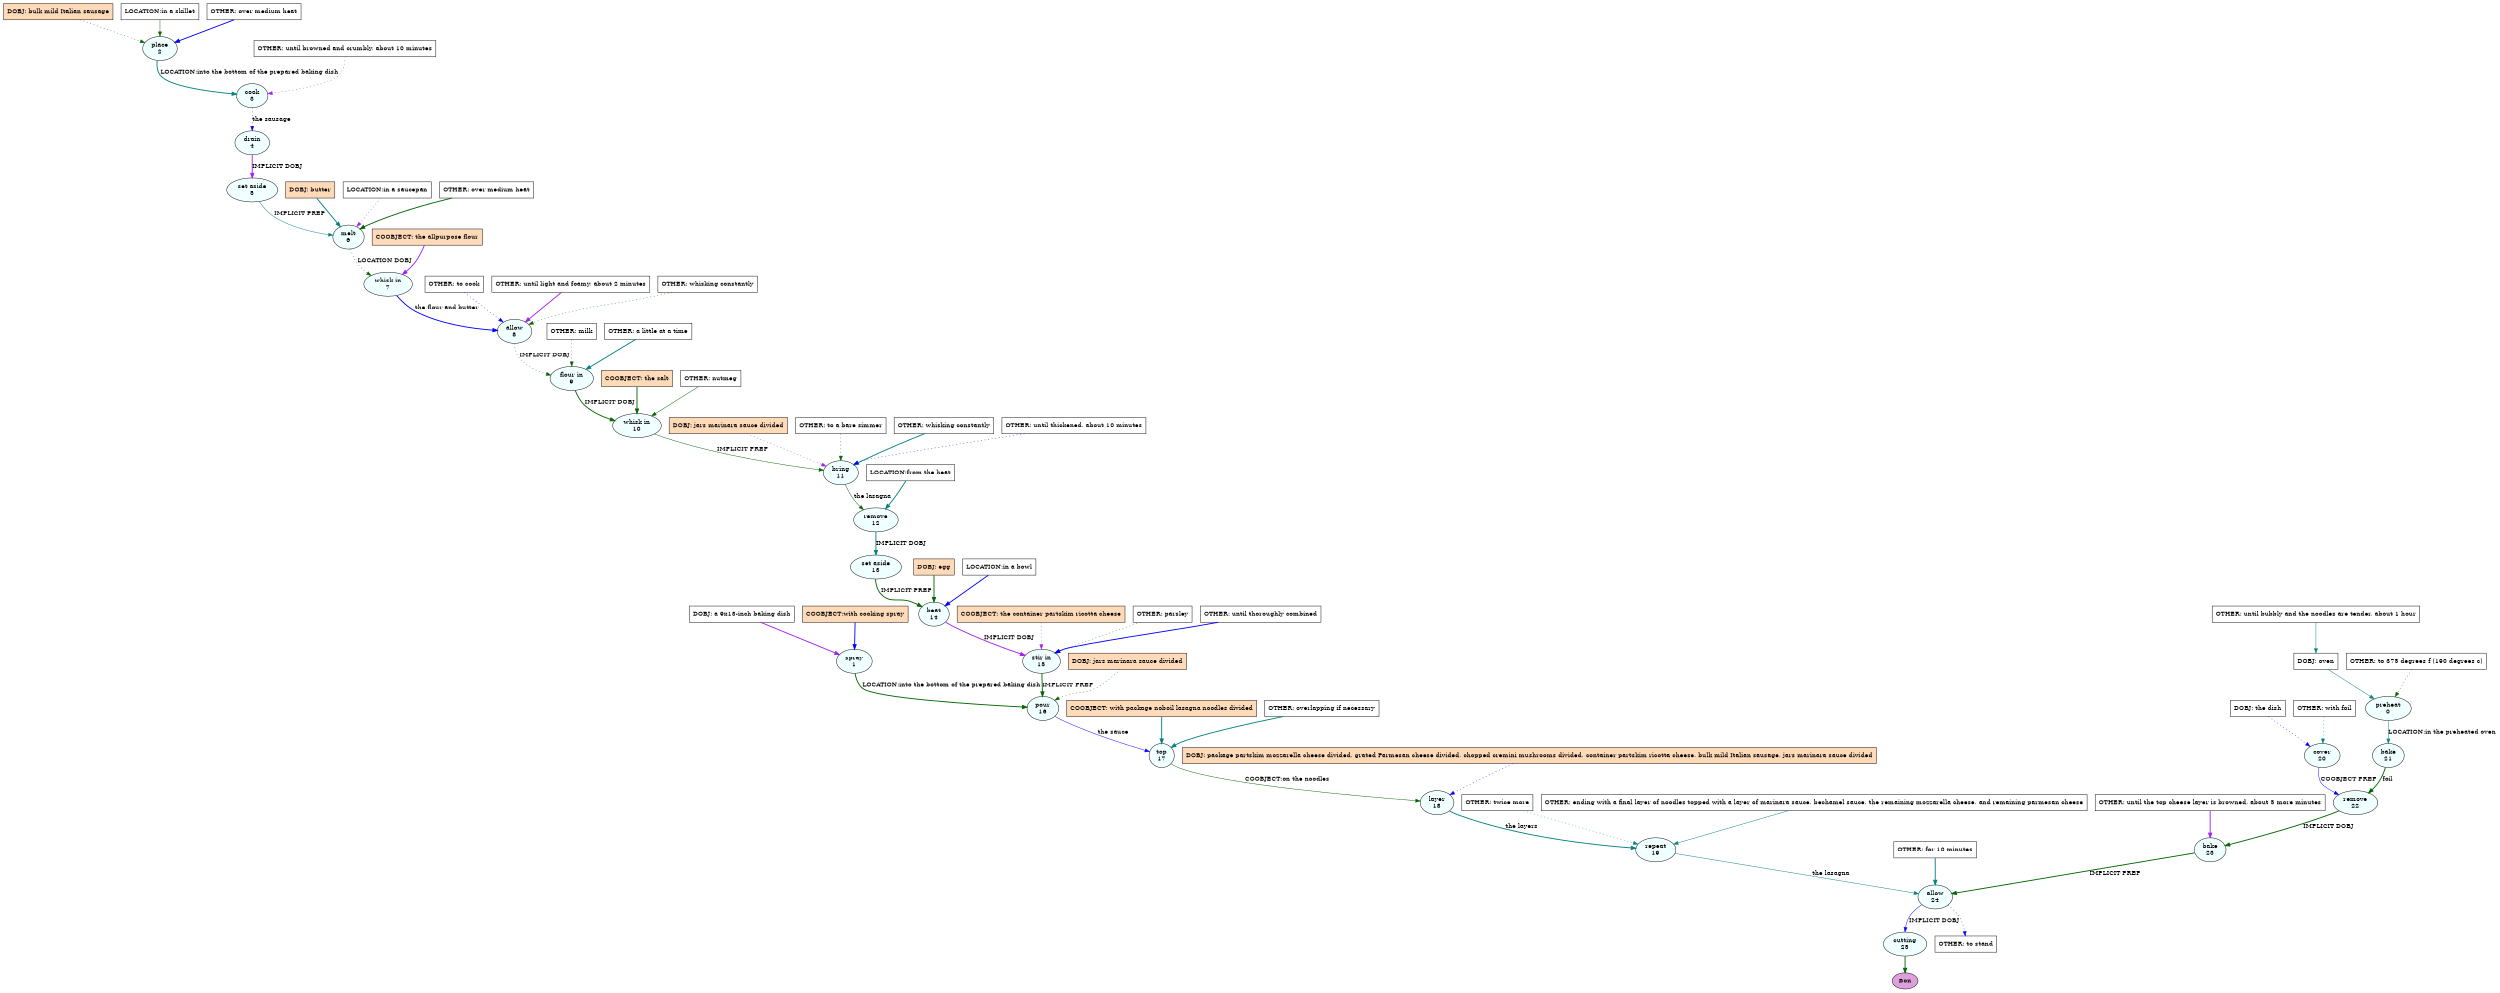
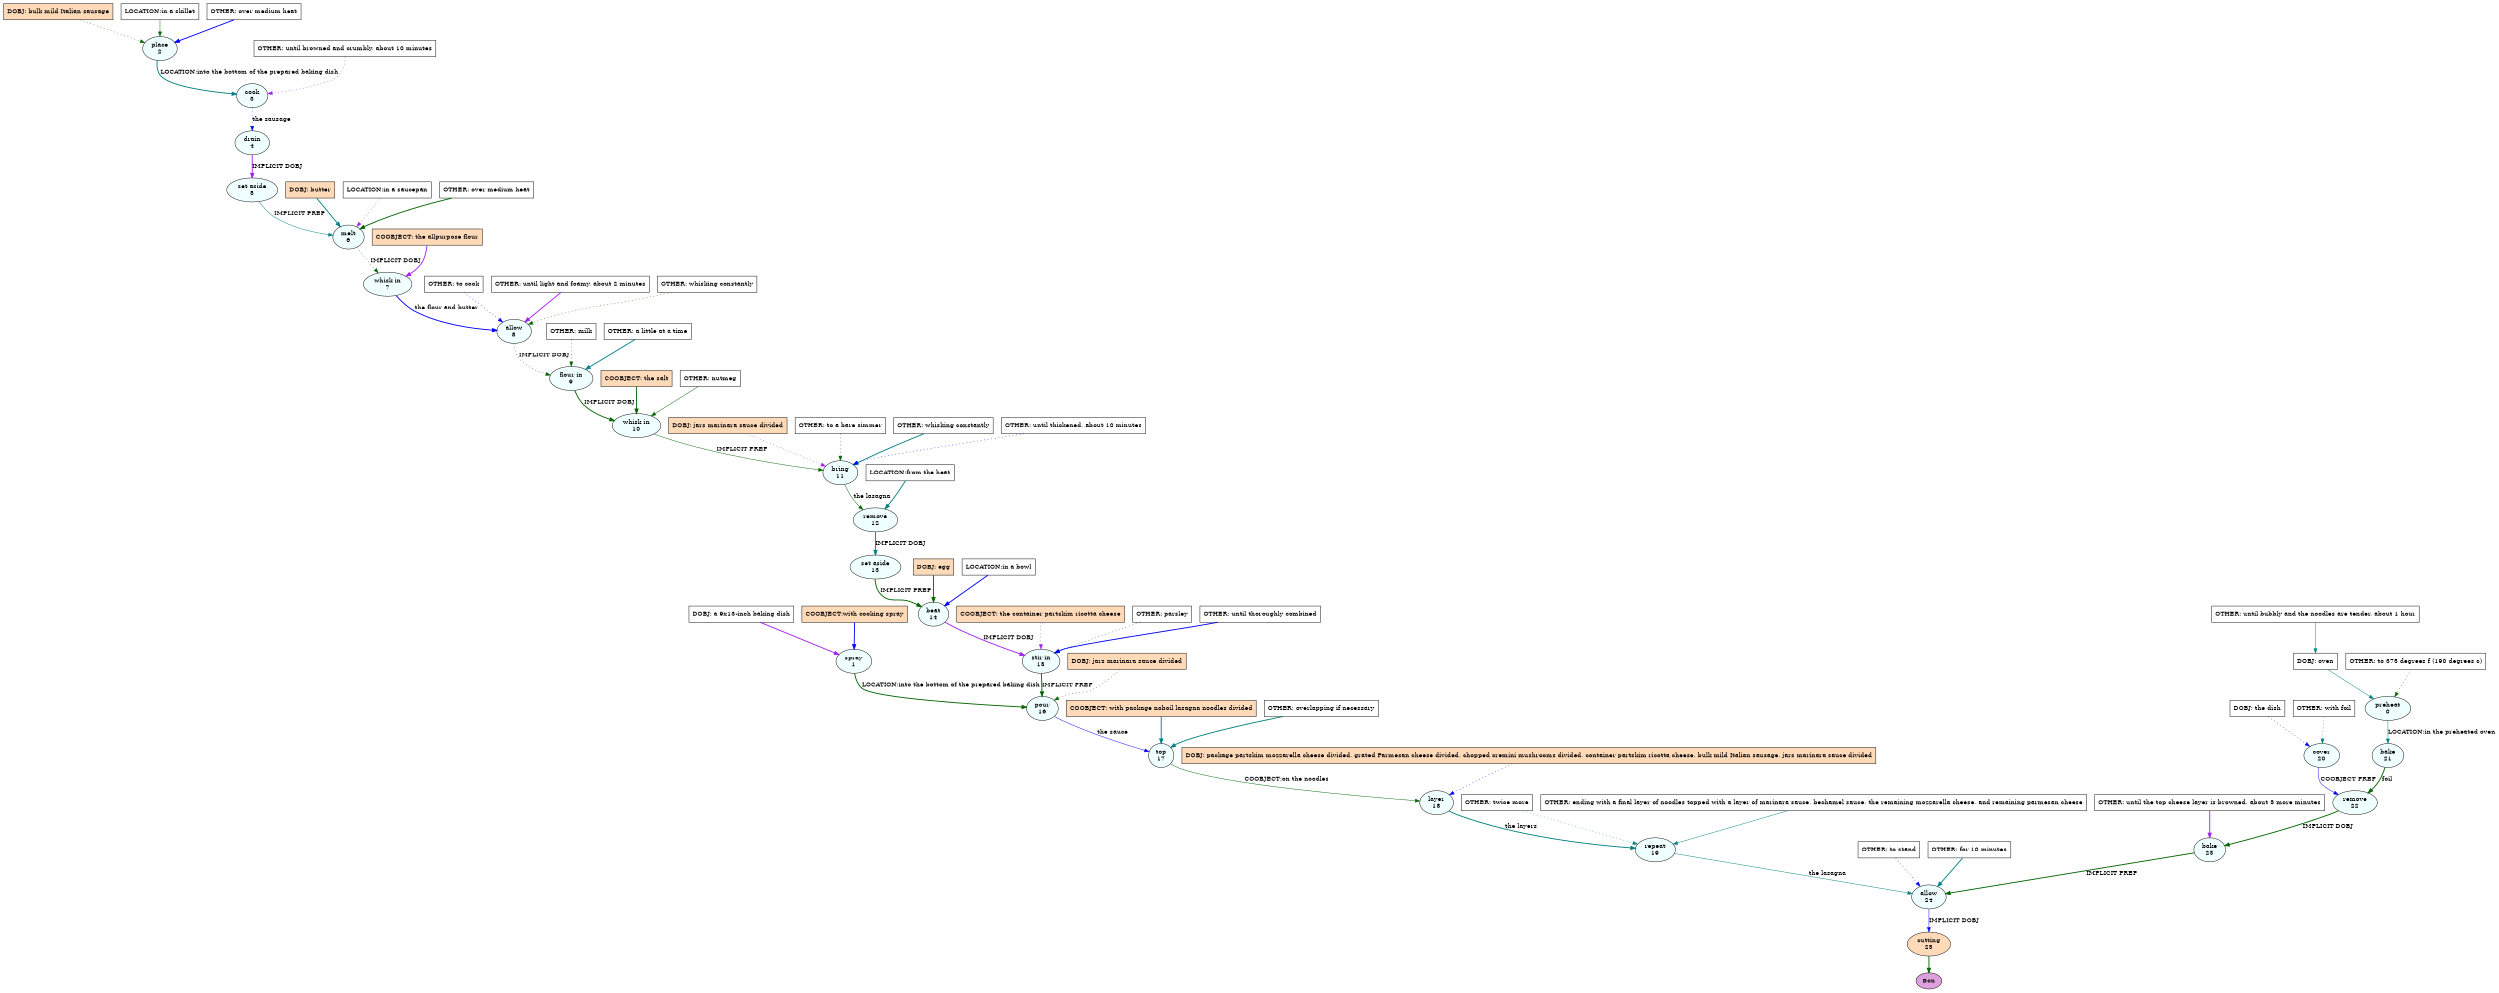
edge "melt 6" -> "whisk in 7": label "LOCATION DOBJ" -> "IMPLICIT DOBJ"
edge "allow 24" -> "OTHER: to stand": reversed
node "cutting 25": fillcolor azure -> peachpuff
